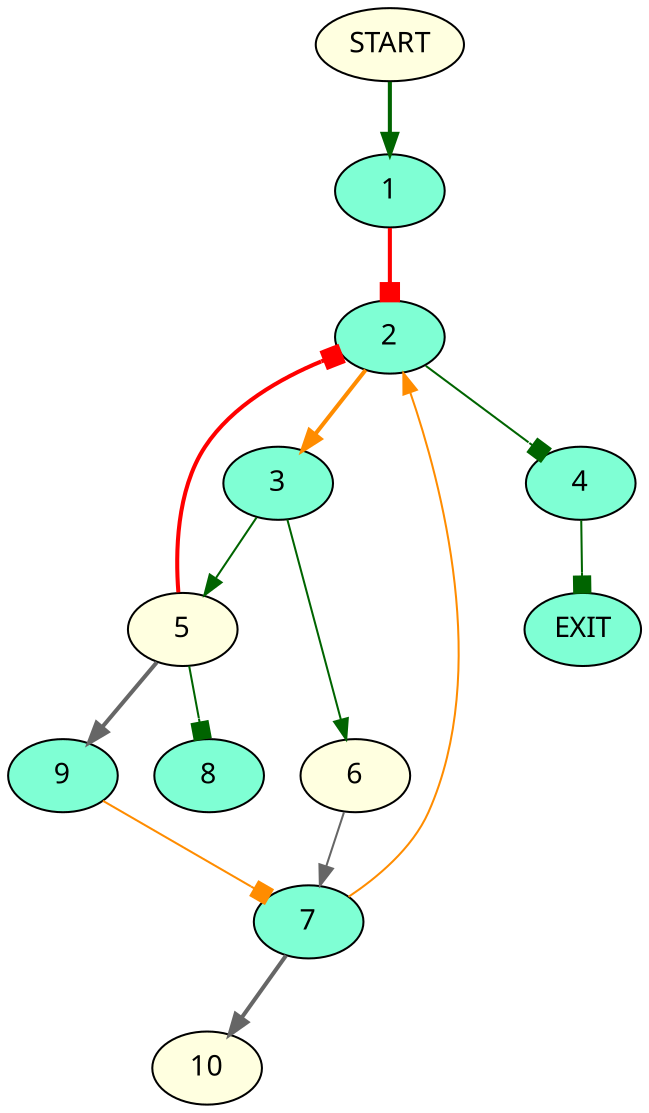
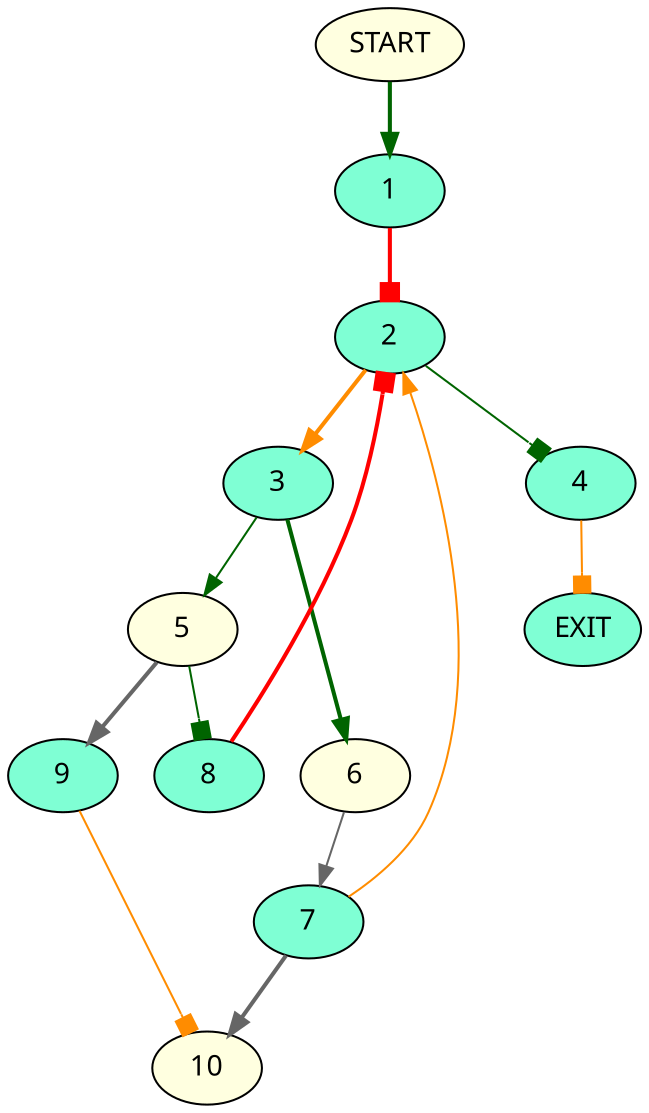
edge "5" -> "2": now "8" -> "2"
edge "4" -> "EXIT": color darkgreen -> darkorange
edge "3" -> "6": style solid -> bold
edge "9" -> "7": now "9" -> "10"
